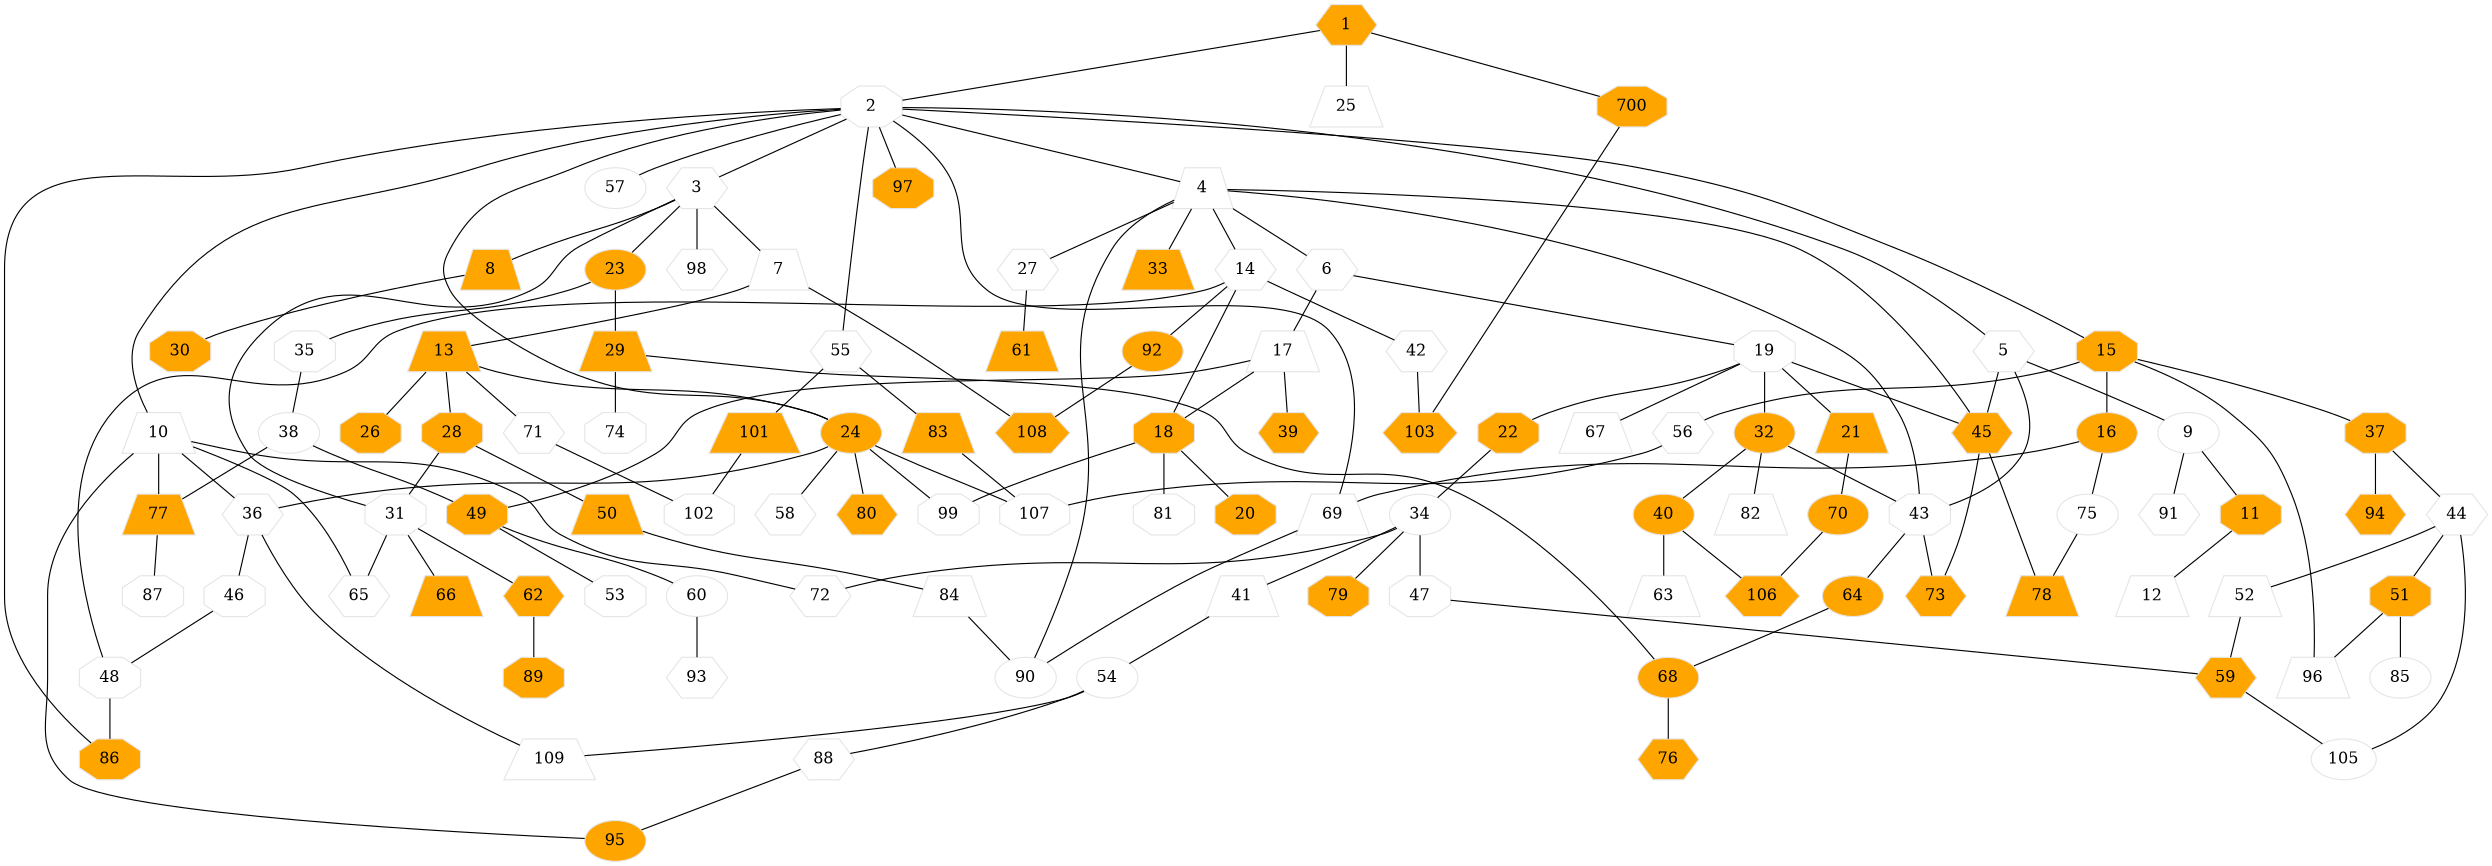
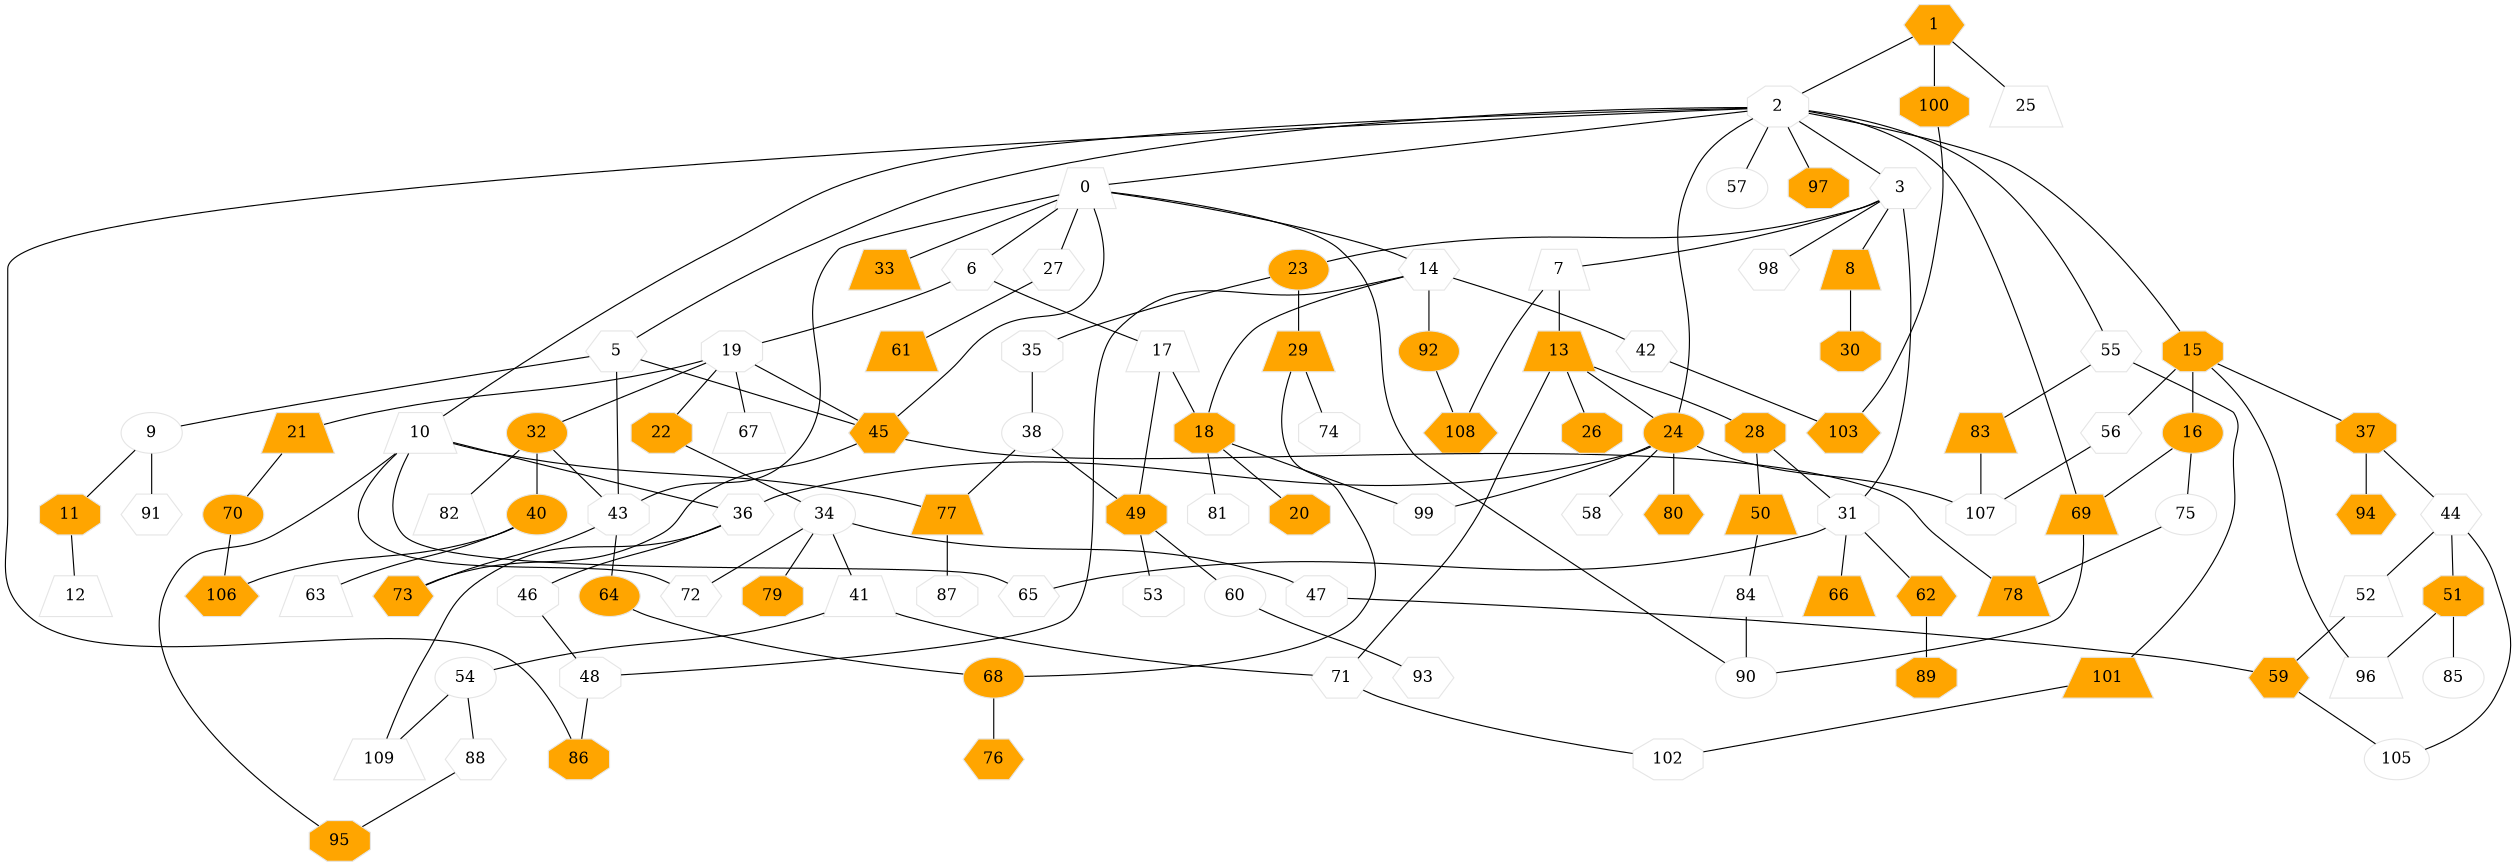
node "700": label "700" -> "100"
node "4": label "4" -> "0"
node "39": removed
node "69": fillcolor white -> orange
edge "41" -- "71": added
node "95": shape ellipse -> octagon
